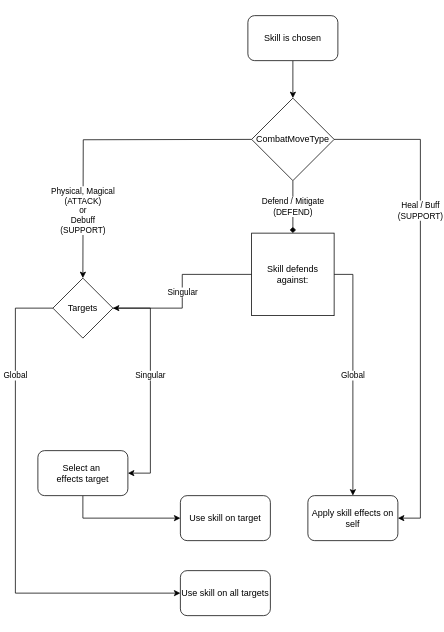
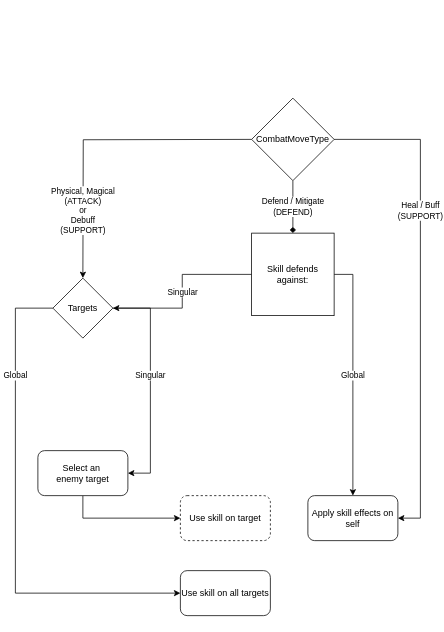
node "Skill is chosen": removed
edge "Skill is chosen" -> "CombatMoveType": removed
node "Select an effects target": label "Select an effects target" -> "Select an enemy target"
node "Use skill on target": style solid -> dashed
